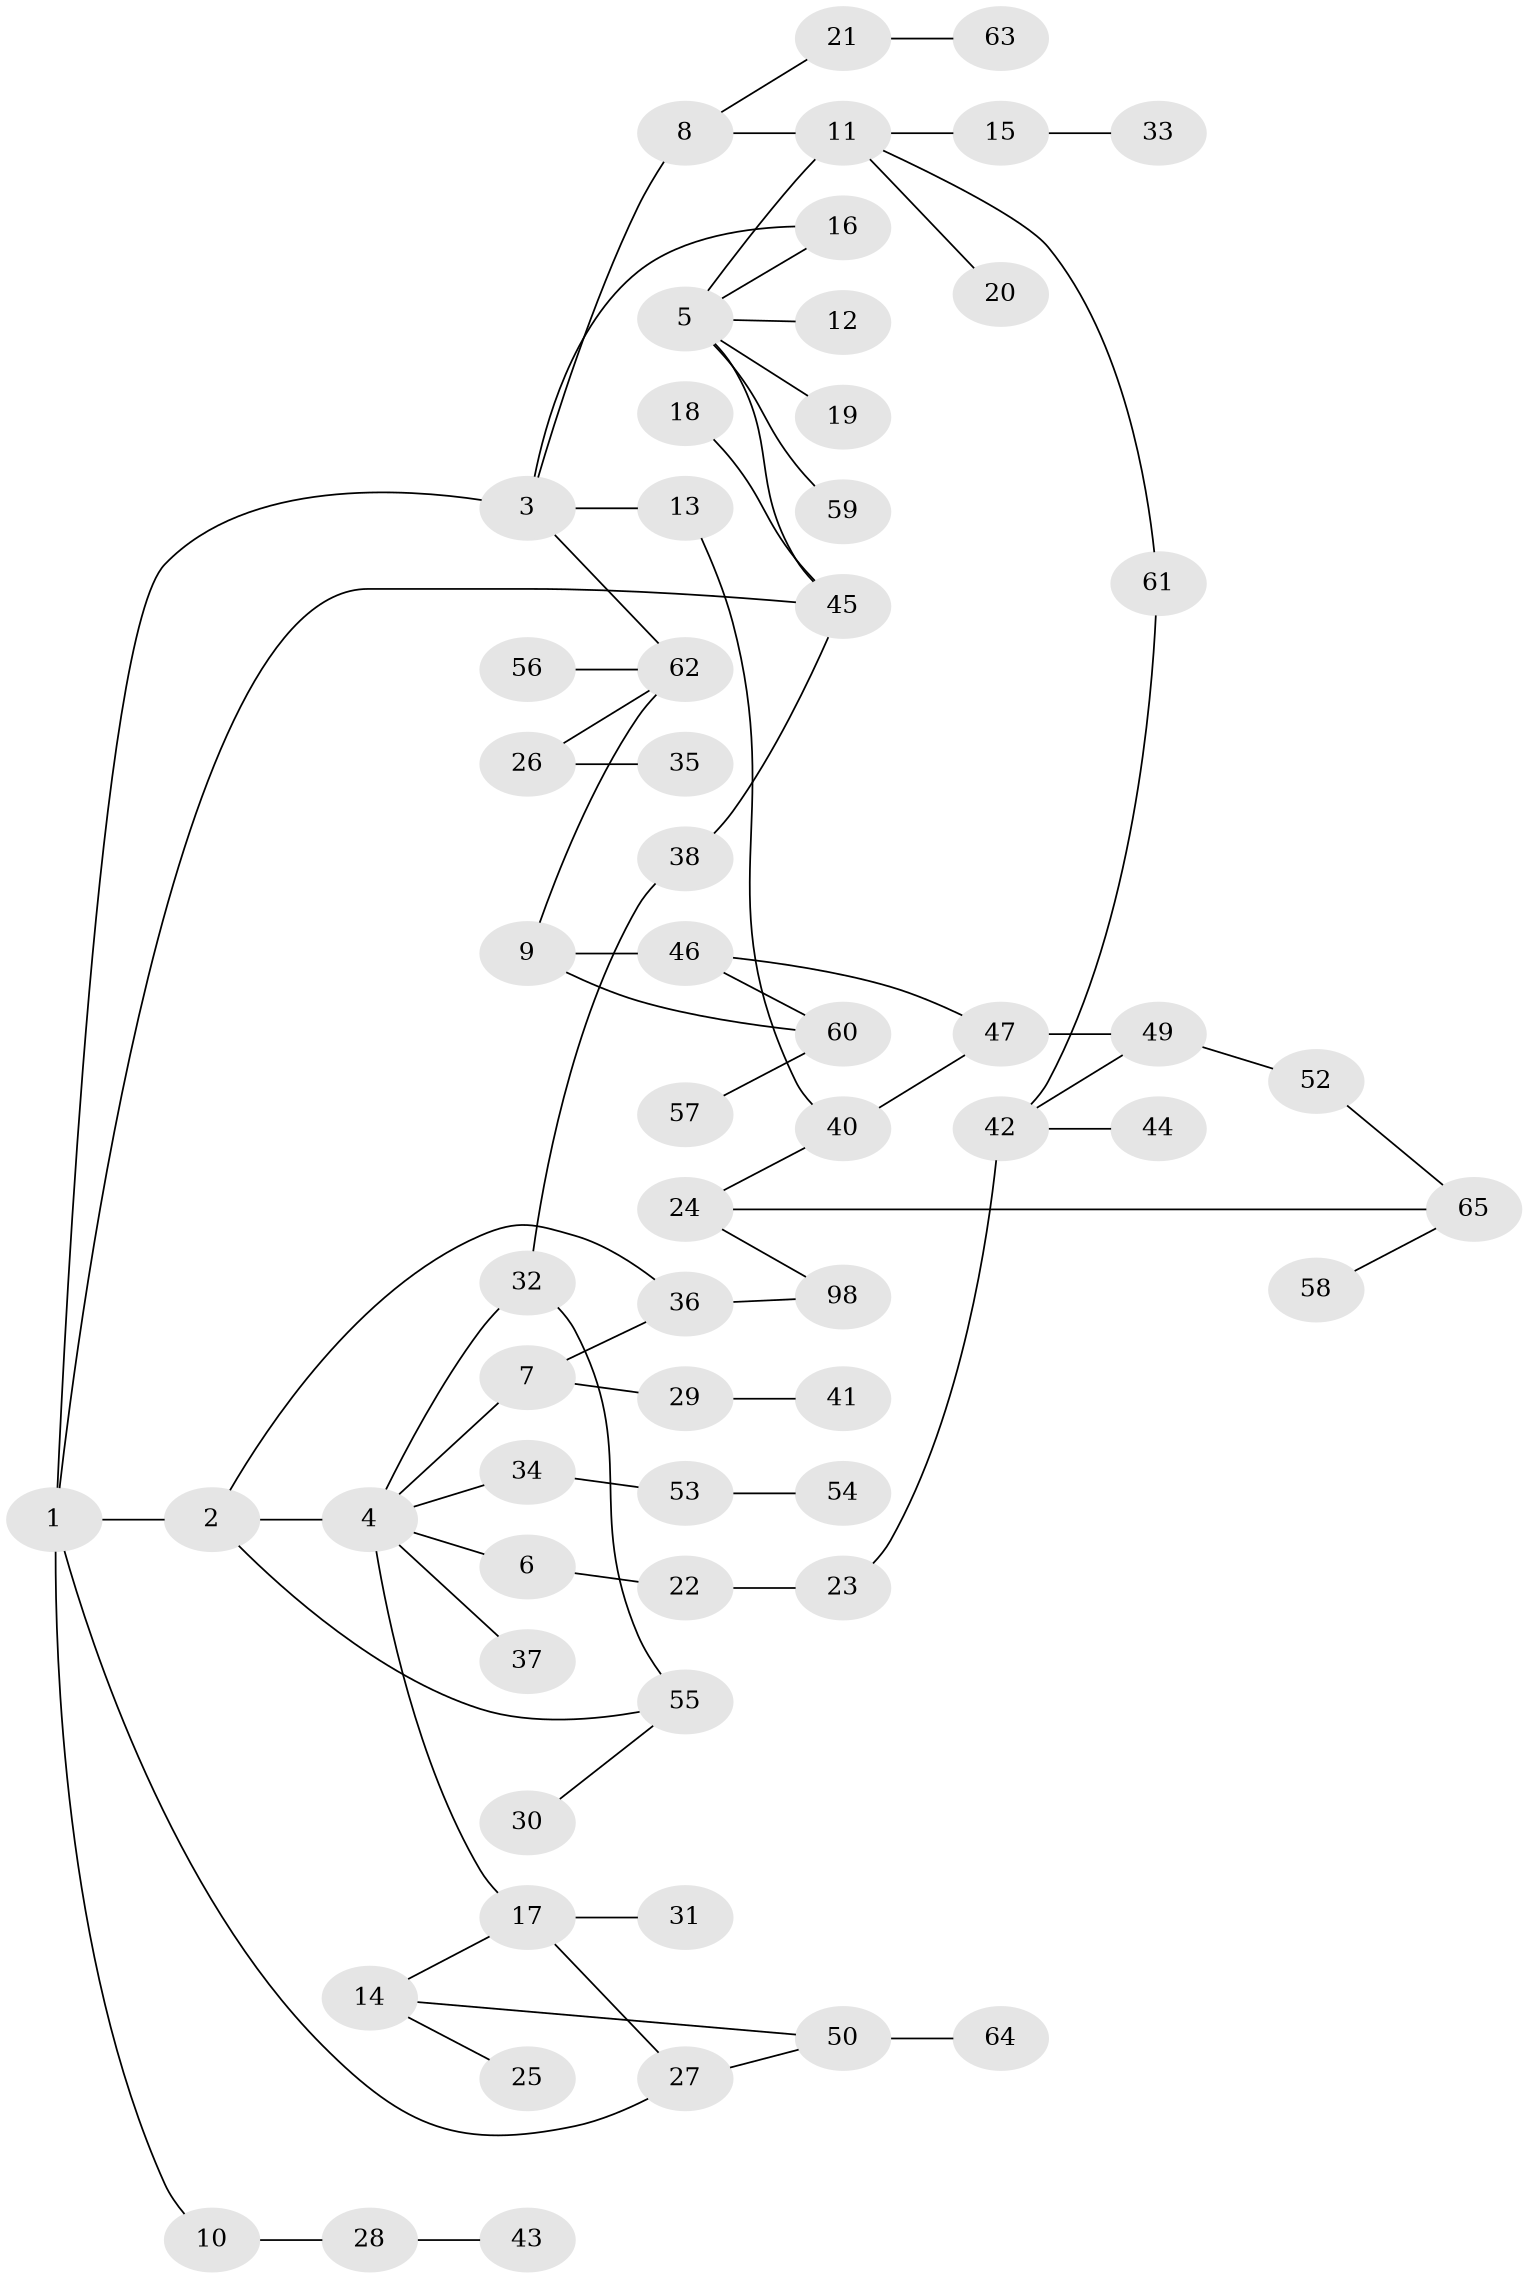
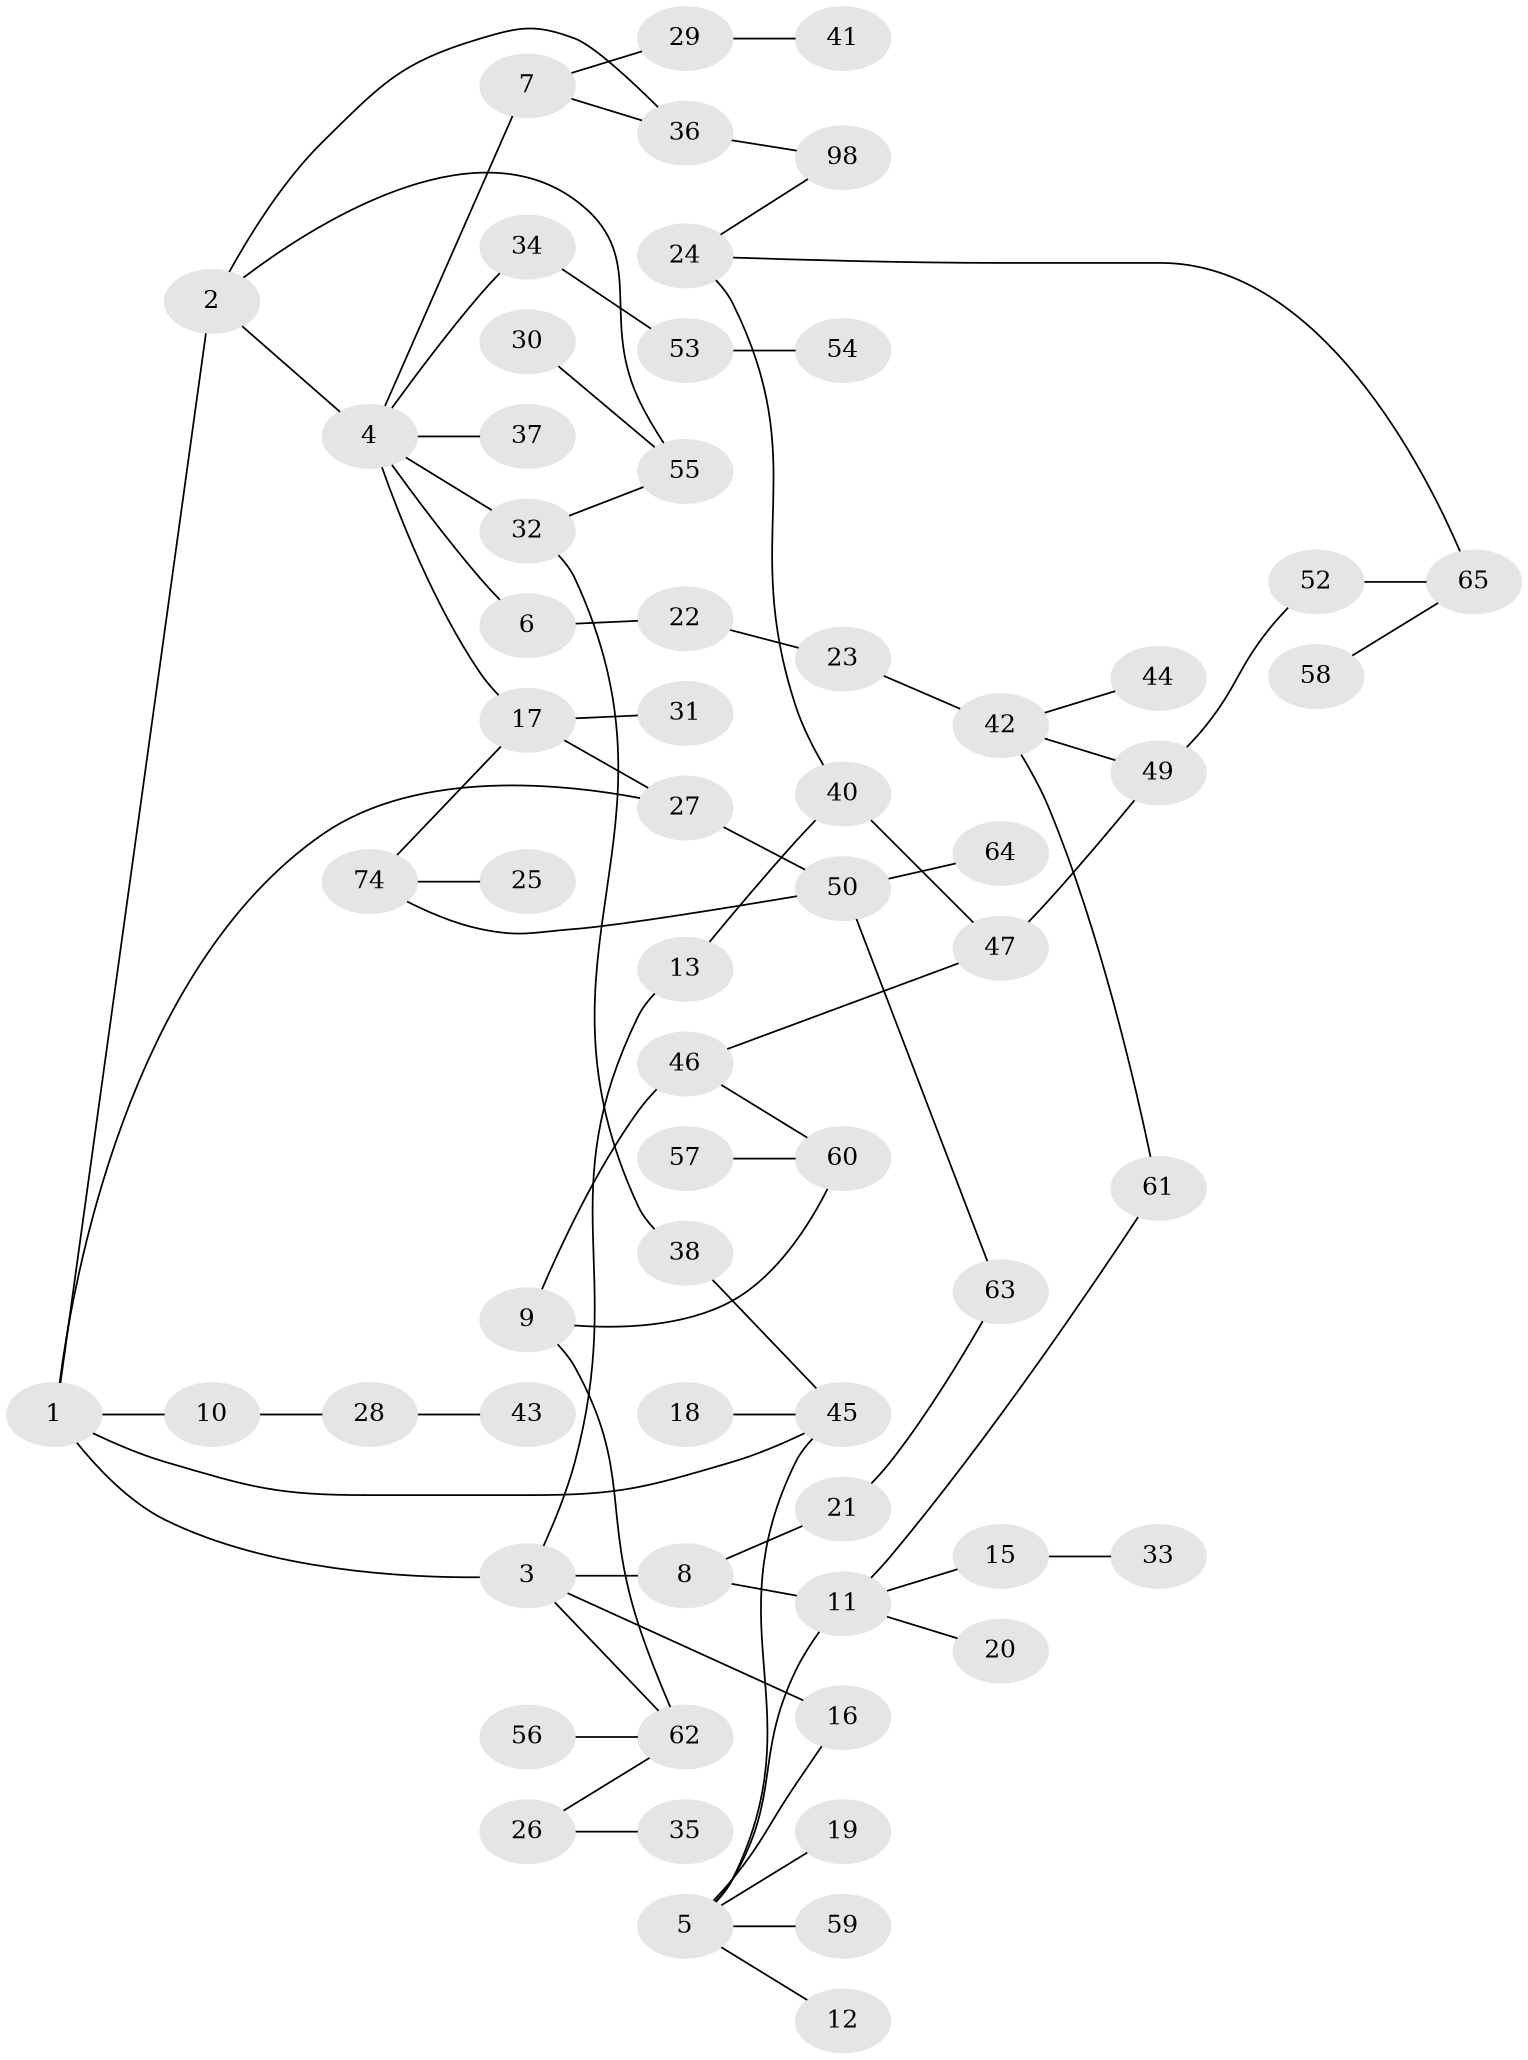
edge "50" -- "63": added
node "14": label "14" -> "74"
